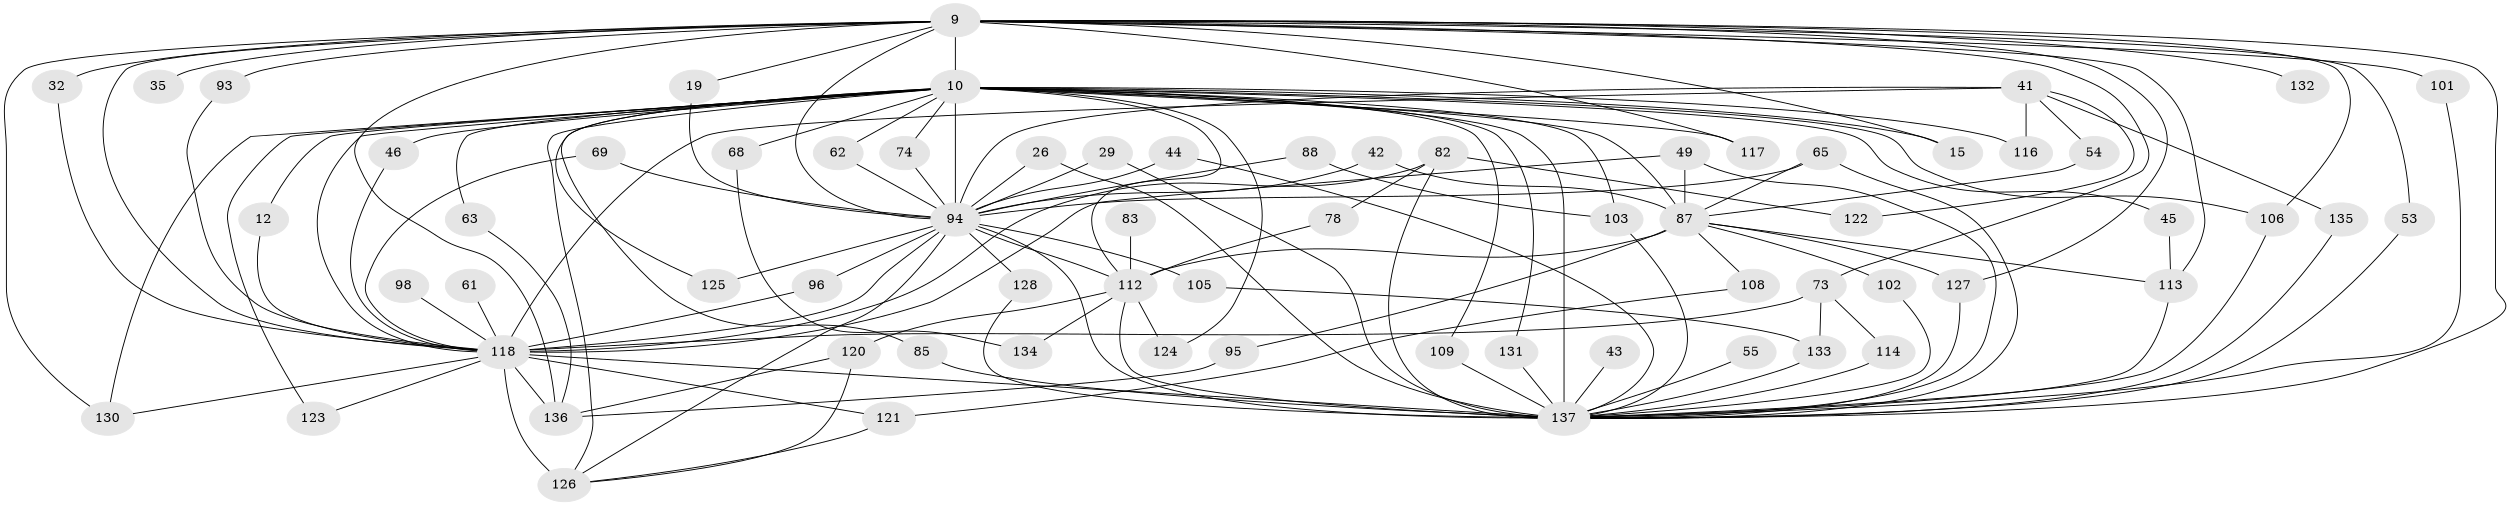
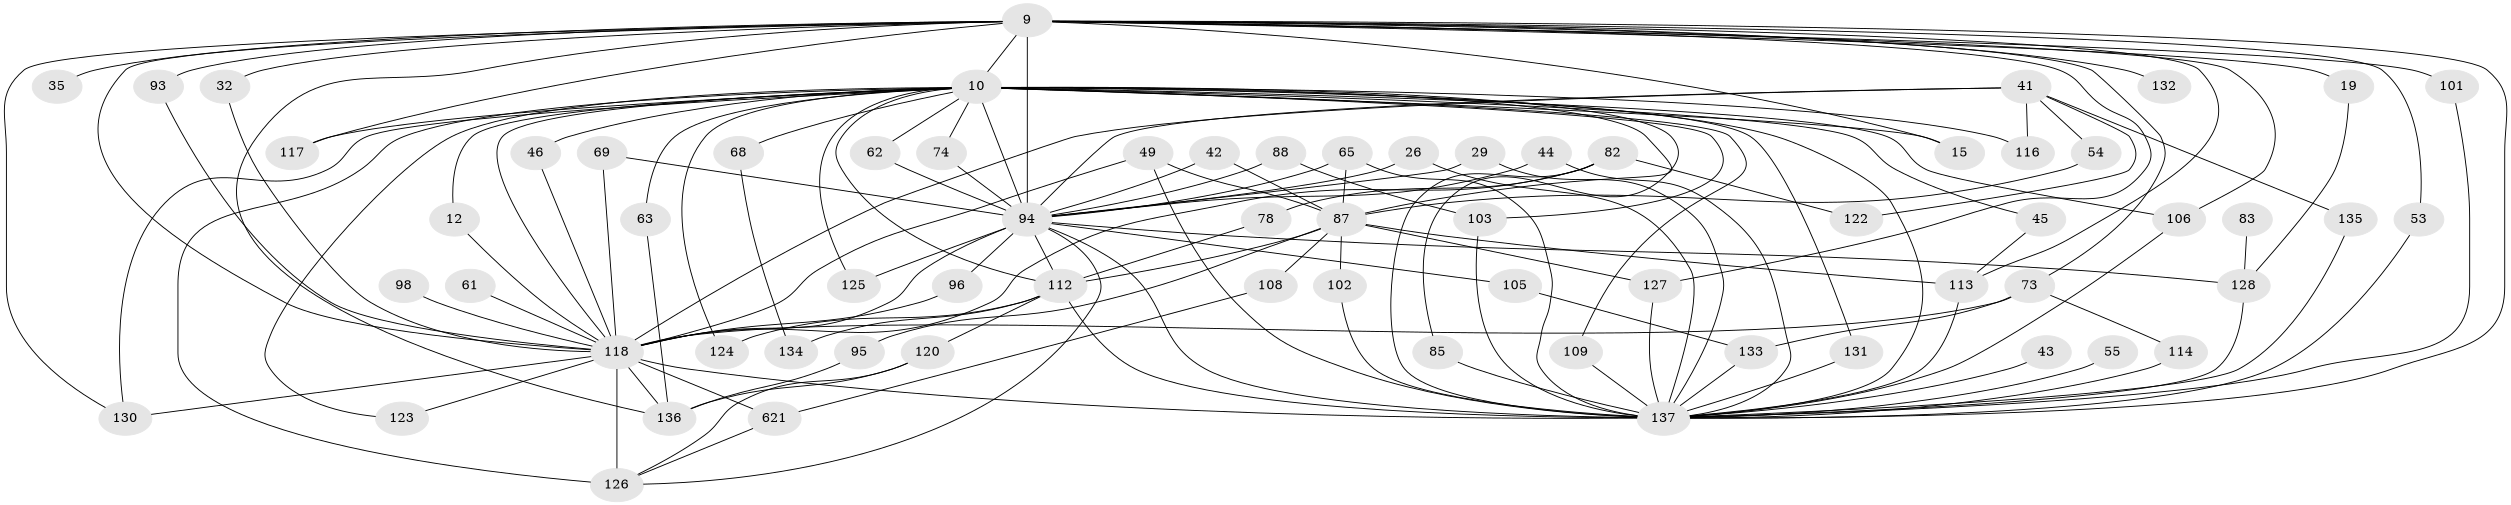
edge "19" -- "94": now "19" -- "128"
edge "83" -- "112": now "83" -- "128"
node "121": label "121" -> "621"
